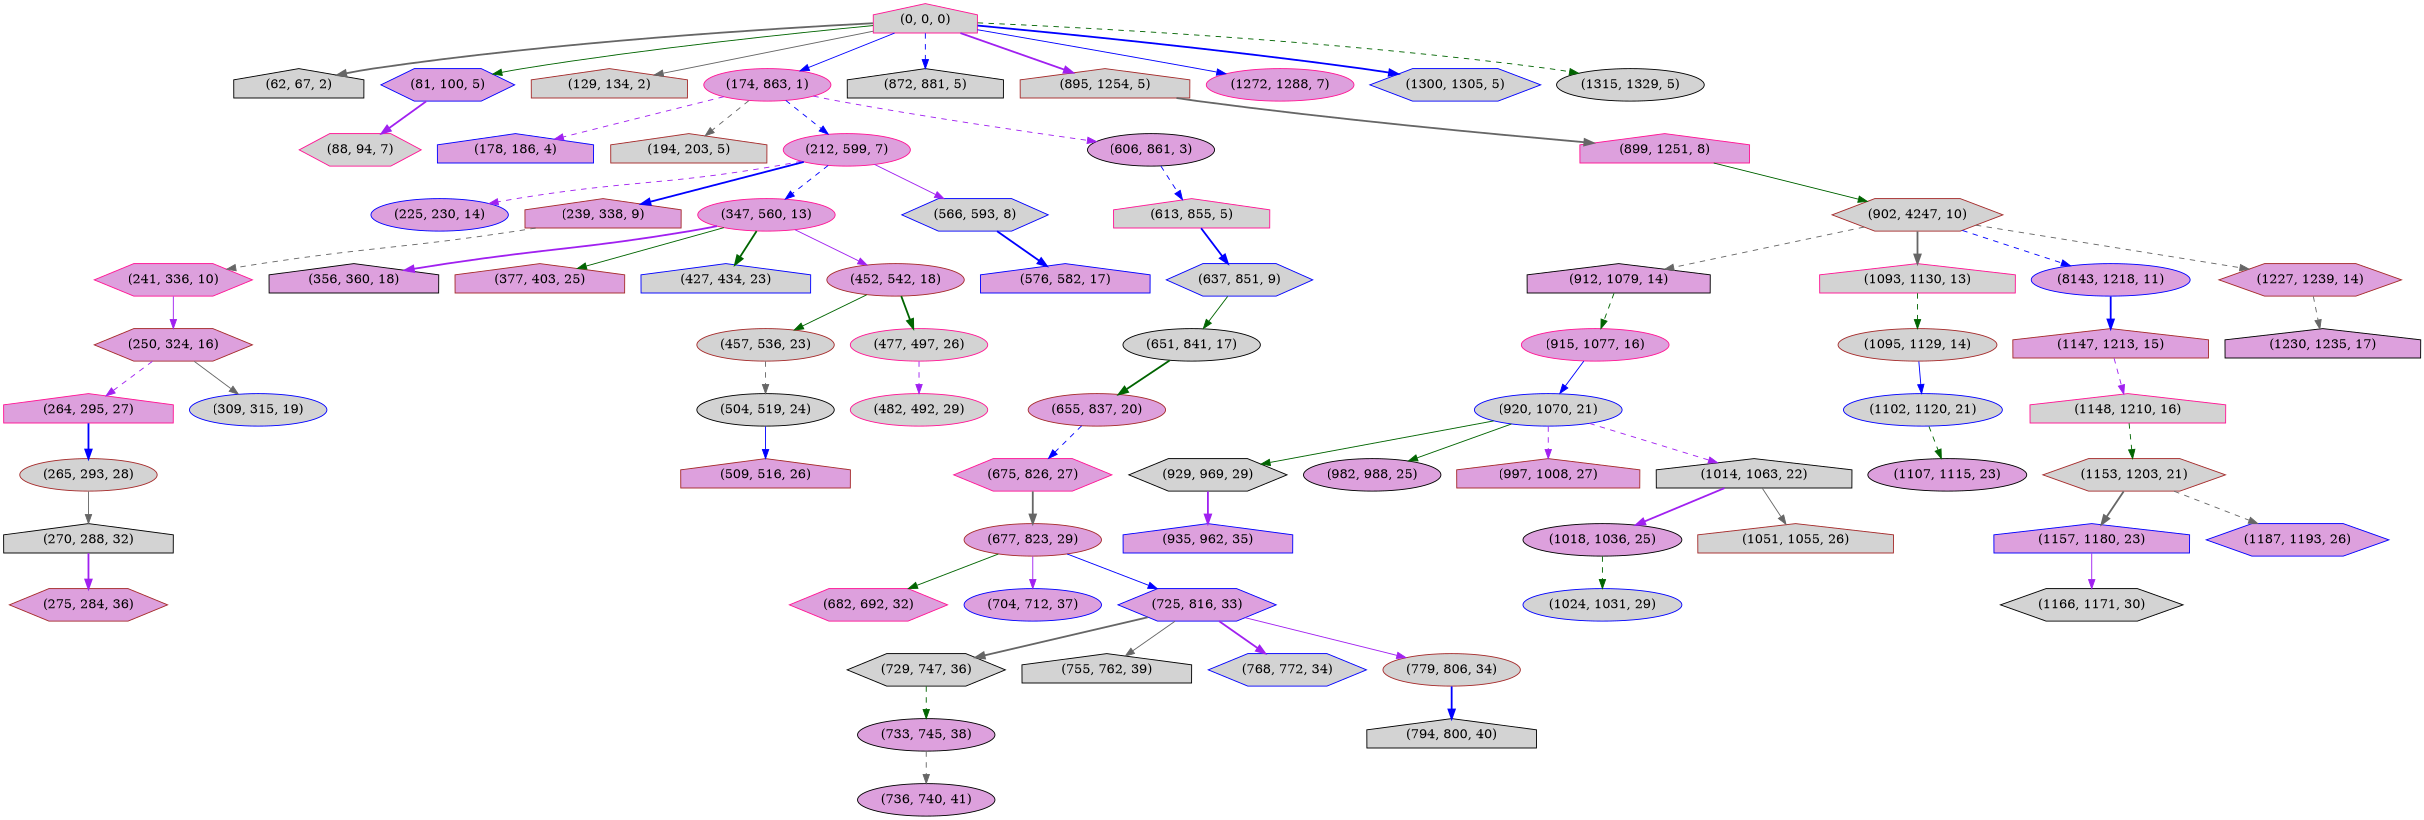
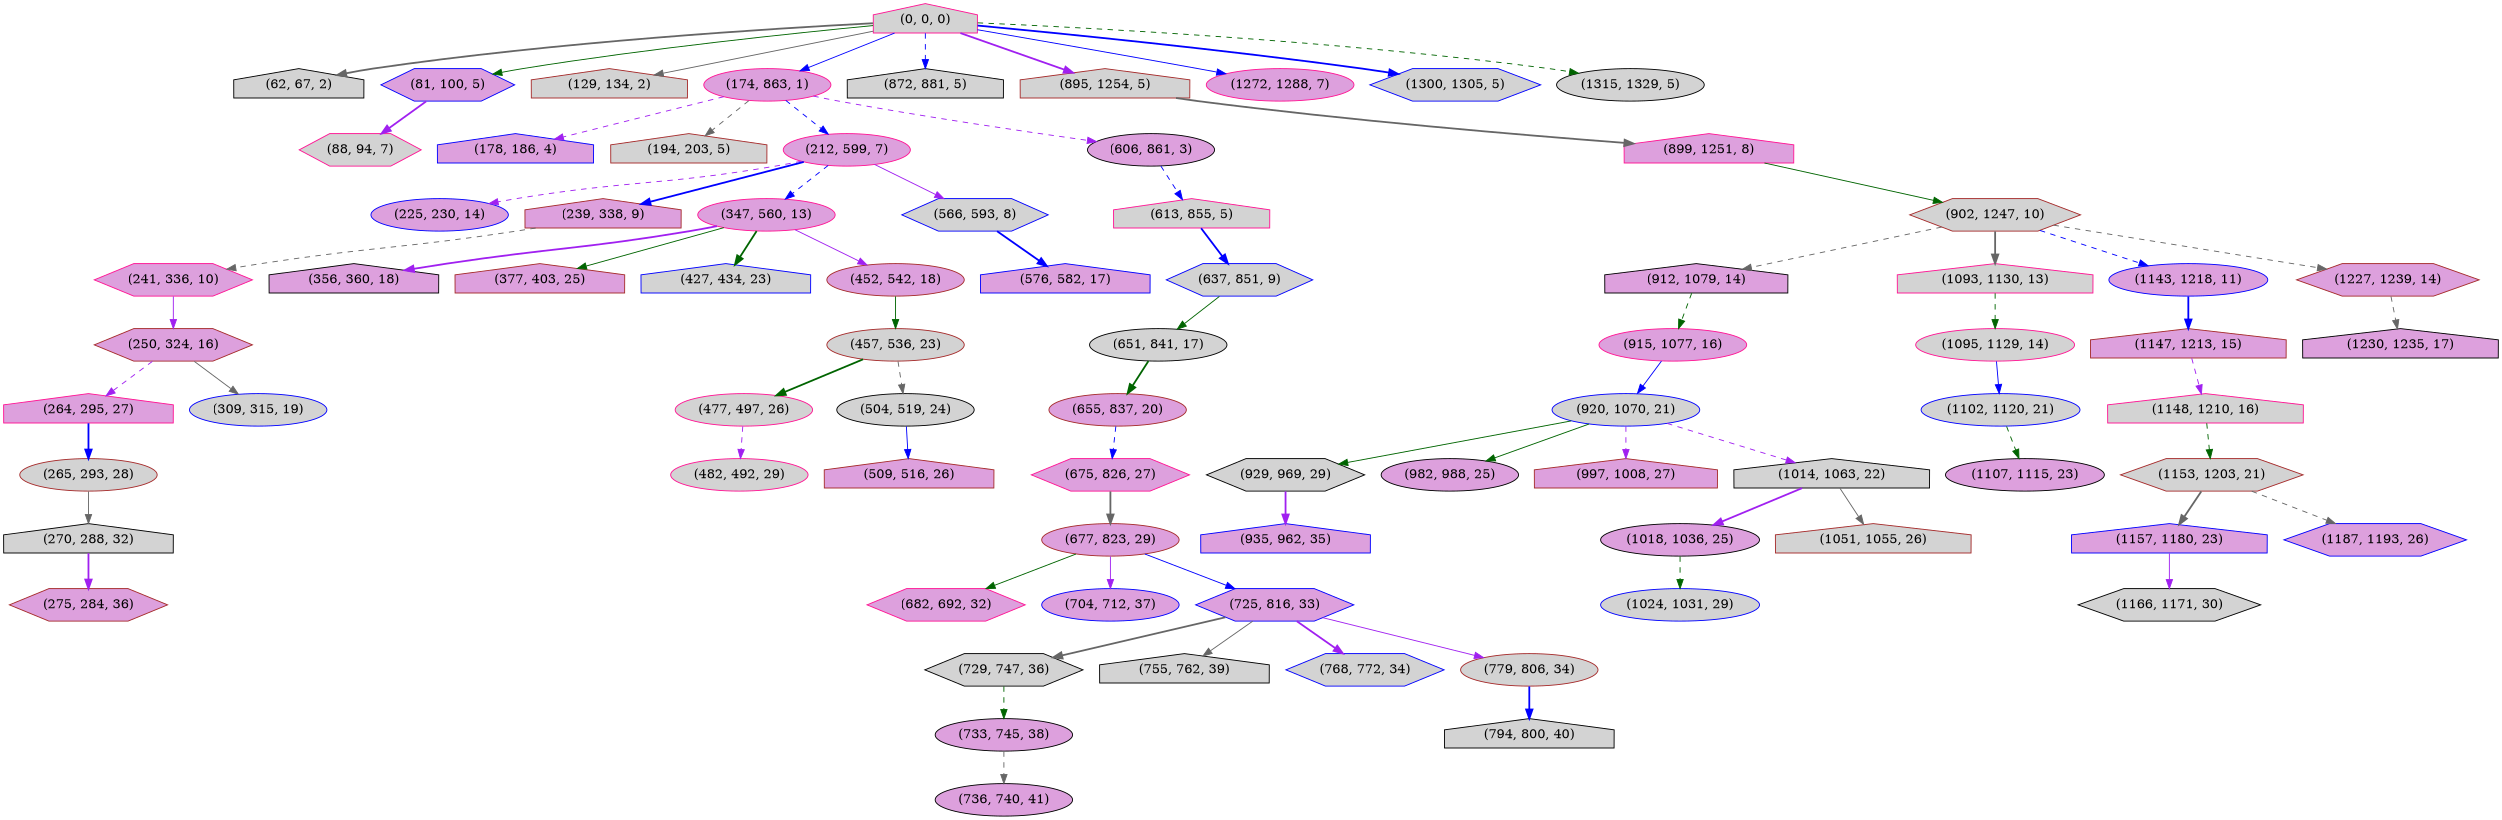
node "(902, 4247, 10)": label "(902, 4247, 10)" -> "(902, 1247, 10)"
node "(8143, 1218, 11)": label "(8143, 1218, 11)" -> "(1143, 1218, 11)"
edge "(452, 542, 18)" -> "(477, 497, 26)": now "(457, 536, 23)" -> "(477, 497, 26)"
node "(1095, 1129, 14)": color brown -> deeppink
